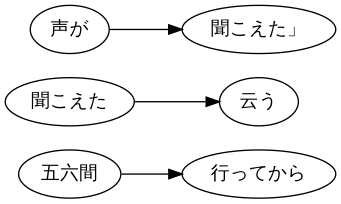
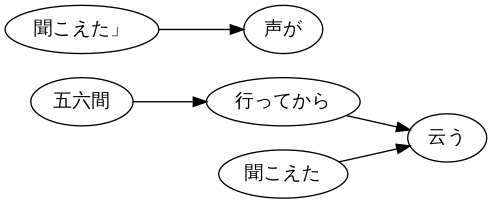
edge "声が" -> "聞こえた」": reversed
edge "行ってから" -> "云う": added
